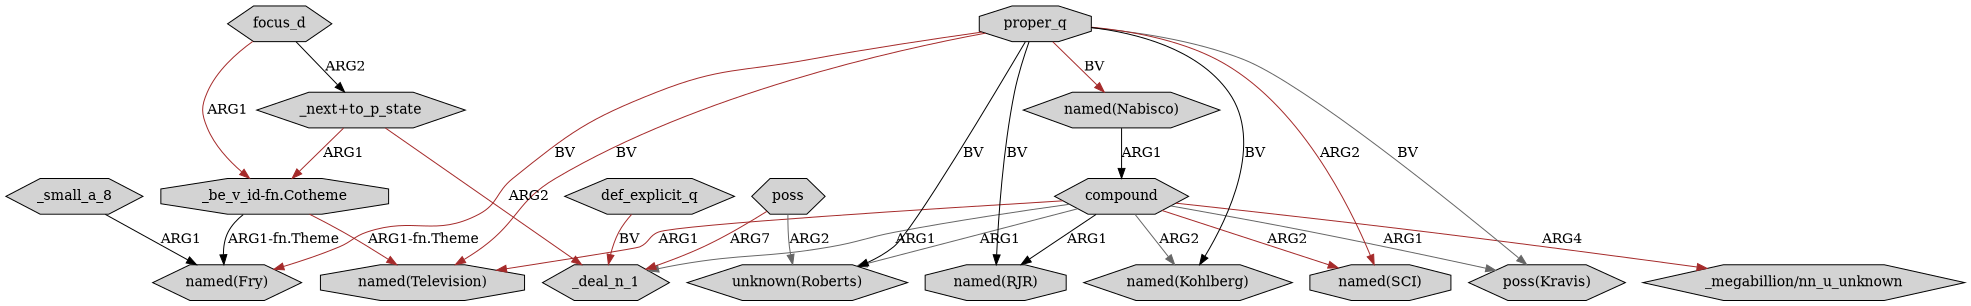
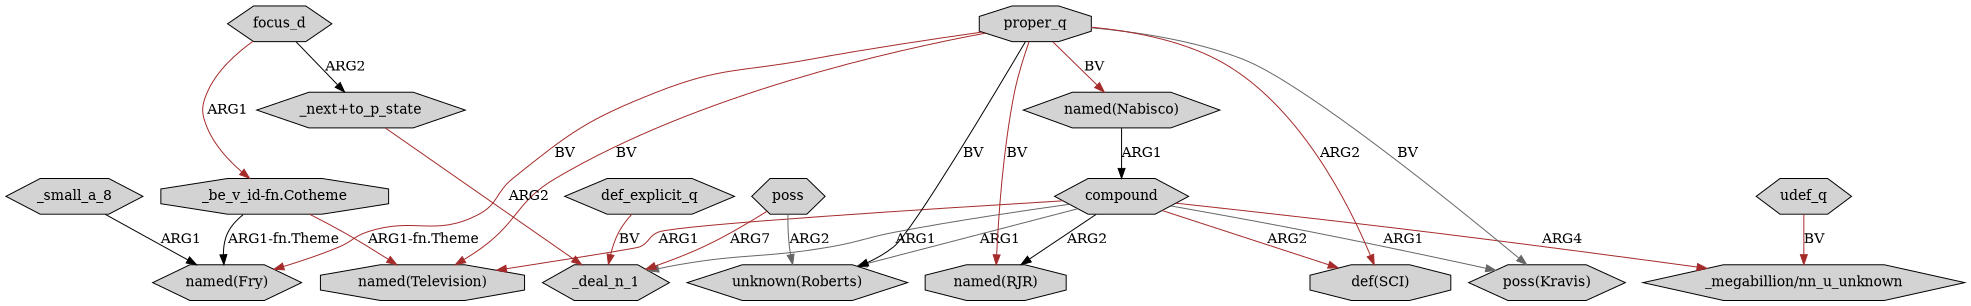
edge "proper_q" -> "named(RJR)": color black -> brown
edge "_next+to_p_state" -> "_be_v_id-fn.Cotheme": removed, label "ARG1"
node "udef_q": added
edge "compound" -> "named(RJR)": label "ARG1" -> "ARG2"
node "named(Kohlberg)": removed
node "named(SCI)": label "named(SCI)" -> "def(SCI)"
